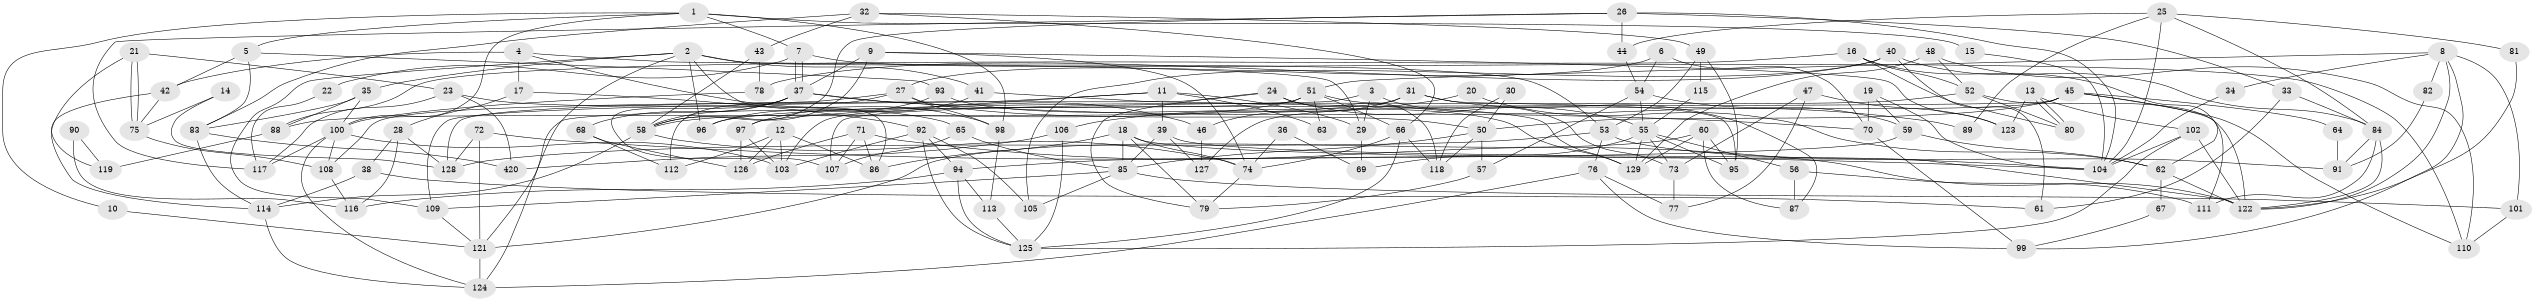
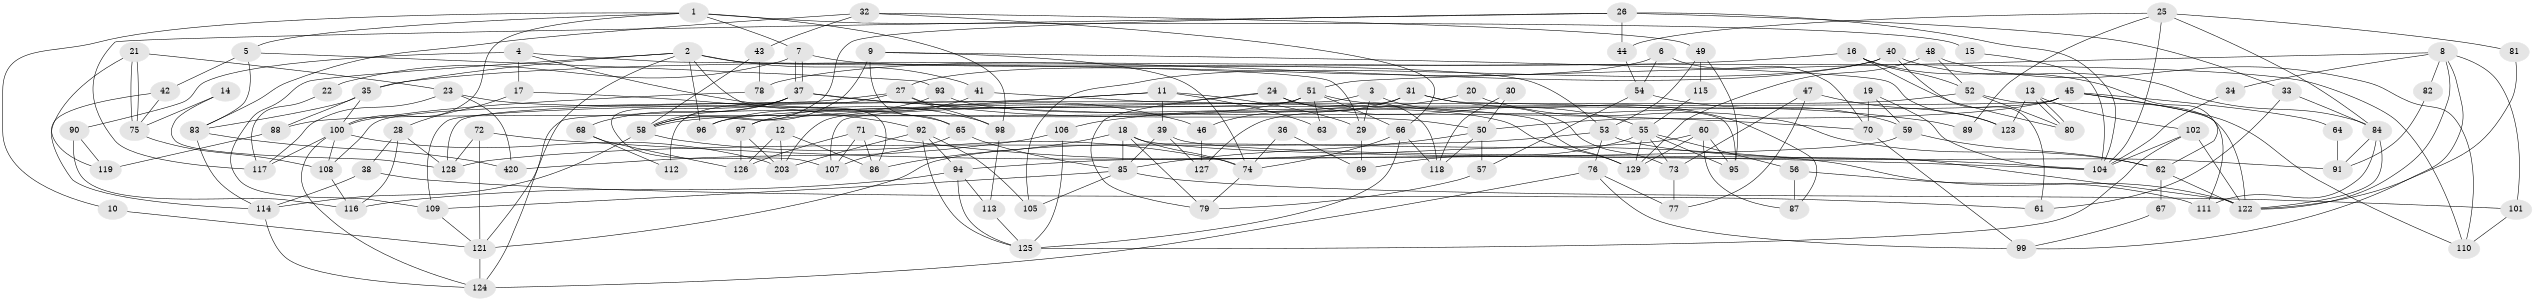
edge "4" -- "42": now "4" -- "90"
edge "16" -- "88": now "16" -- "35"
edge "9" -- "37": now "9" -- "65"
edge "54" -- "55": removed
edge "12" -- "112": removed
node "103": label "103" -> "203"
